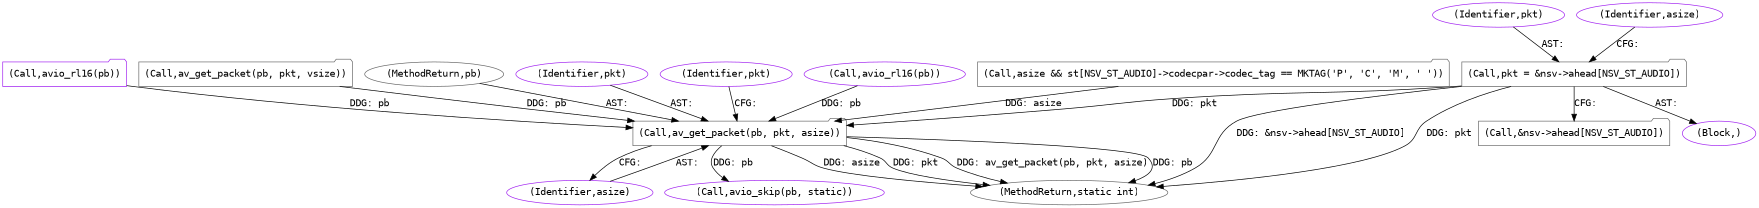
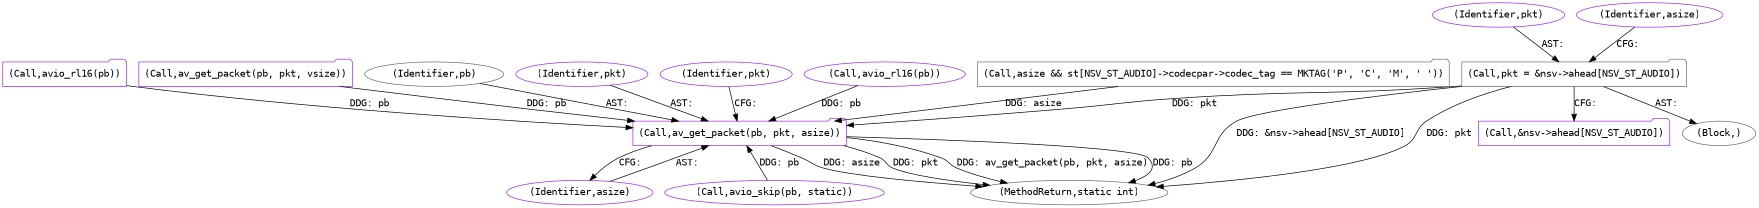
node "(Call,av_get_packet(pb, pkt, vsize))": color gray40 -> purple
node "(MethodReturn,pb)": label "(MethodReturn,pb)" -> "(Identifier,pb)"
node "(Call,av_get_packet(pb, pkt, asize))": color gray40 -> purple
node "(Call,&nsv->ahead[NSV_ST_AUDIO])": color gray40 -> purple
node "(Block,)": color purple -> gray40
edge "(Call,av_get_packet(pb, pkt, asize))" -> "(Call,avio_skip(pb, static))": reversed
